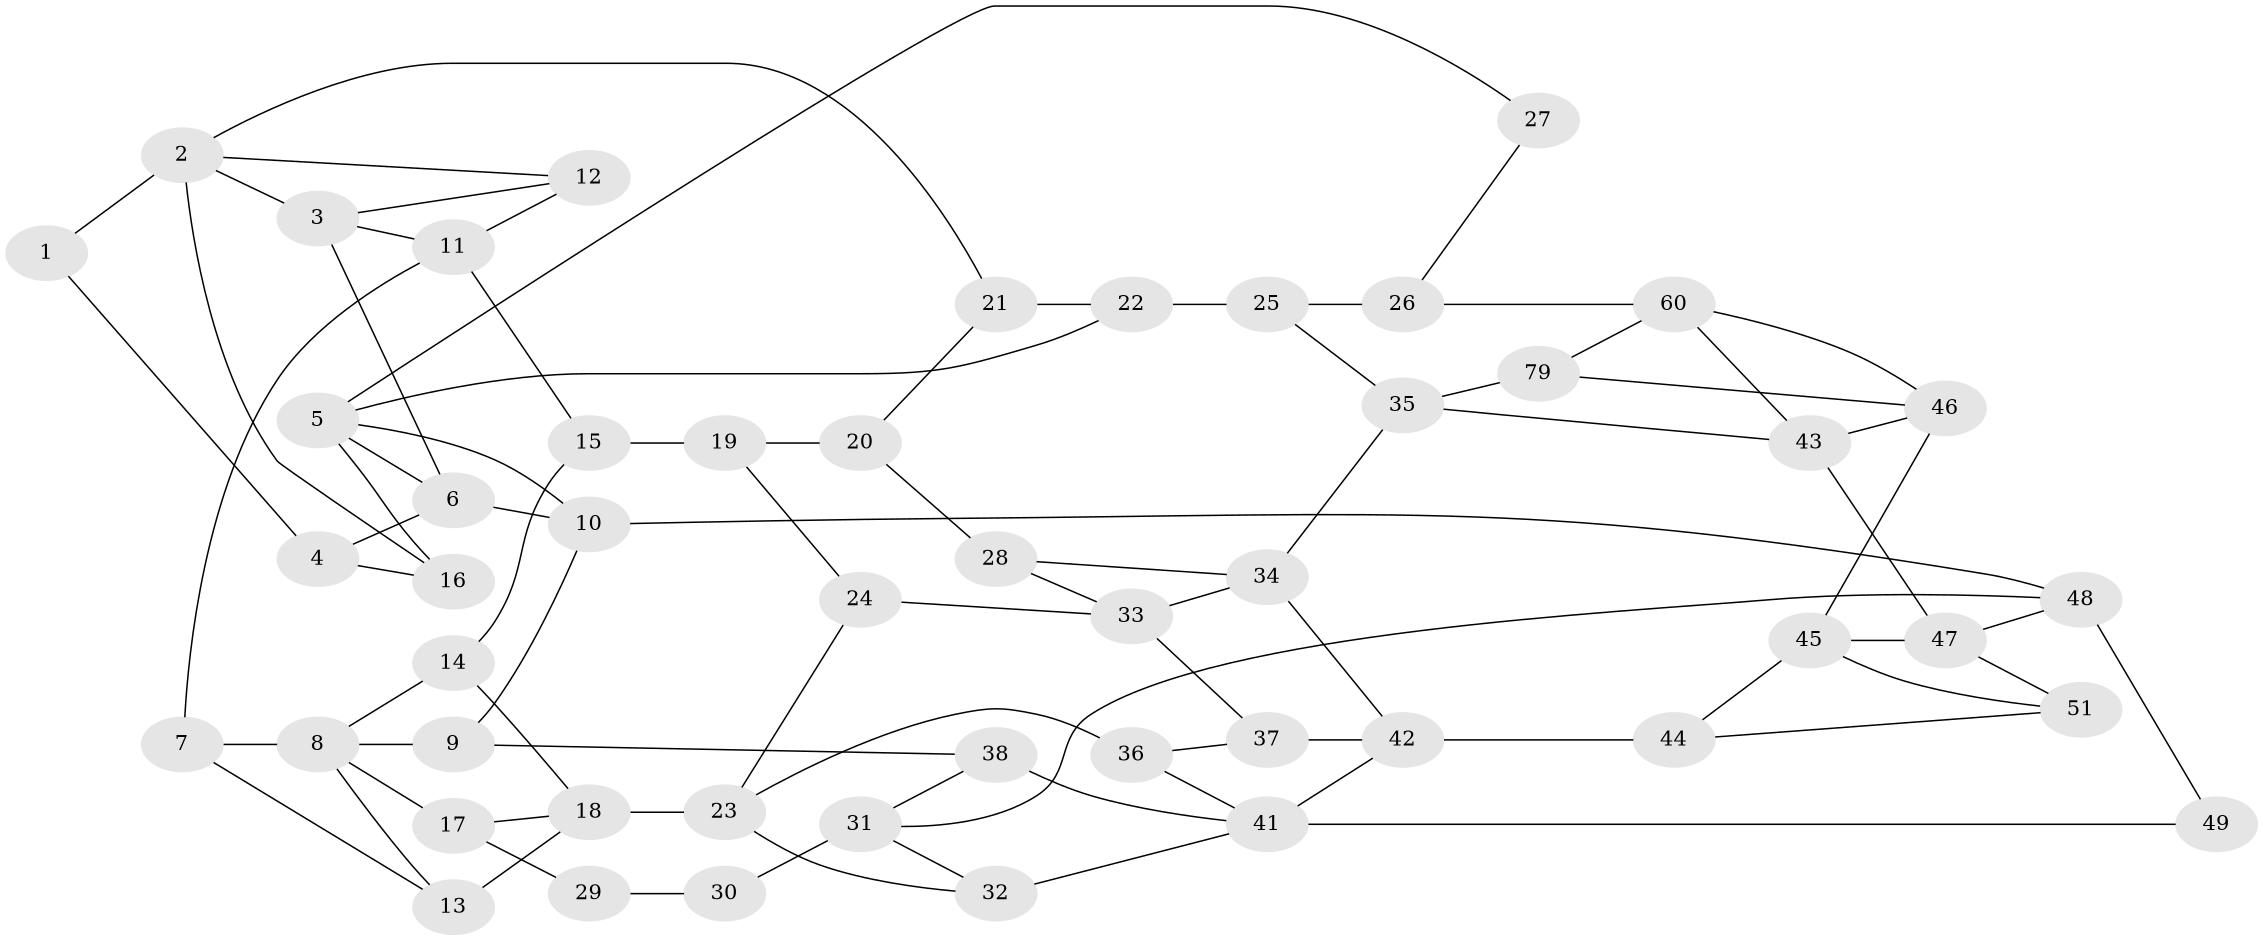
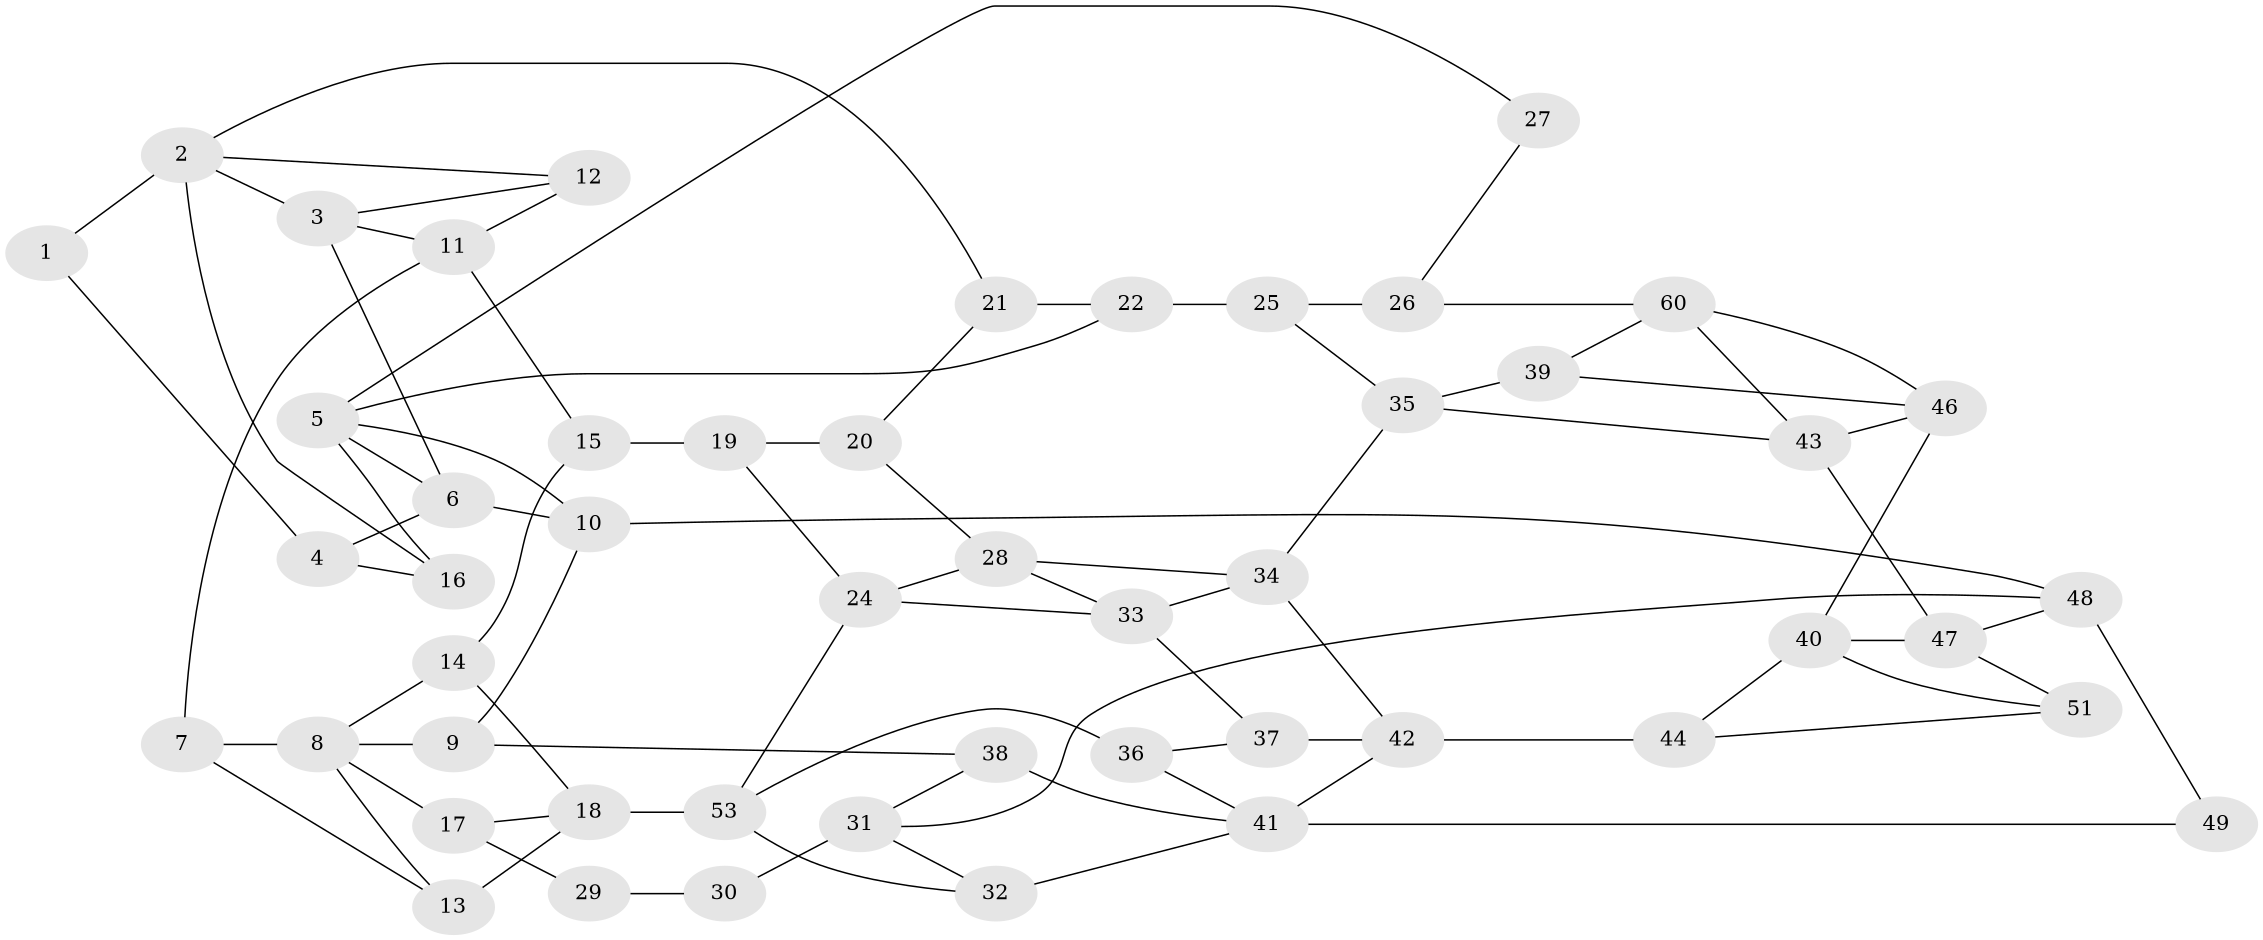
node "79": label "79" -> "39"
edge "28" -- "24": added
node "45": label "45" -> "40"
node "23": label "23" -> "53"
